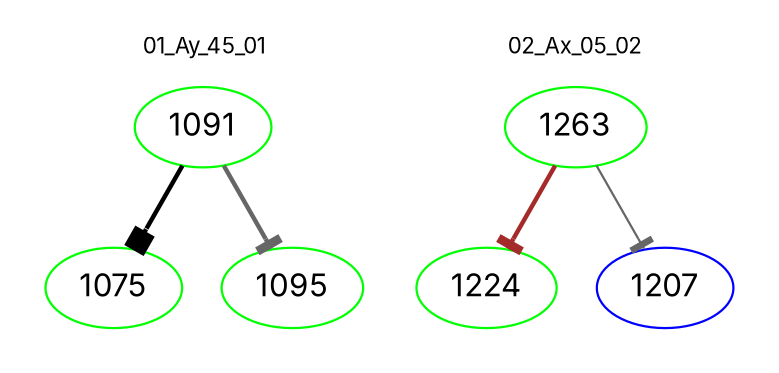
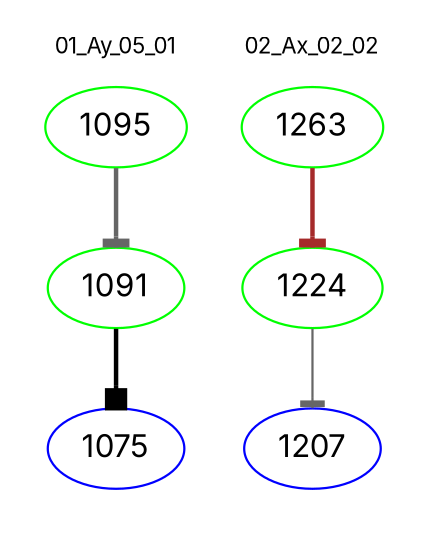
cluster "01_Ay_45_01": label "01_Ay_45_01" -> "01_Ay_05_01"
cluster "02_Ax_05_02": label "02_Ax_05_02" -> "02_Ax_02_02"
edge "1091" -> "1095": reversed
edge "1263" -> "1207": now "1224" -> "1207"
node "1075": color green -> blue
